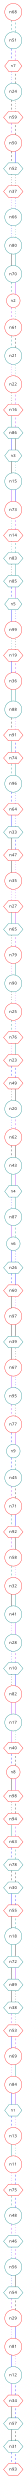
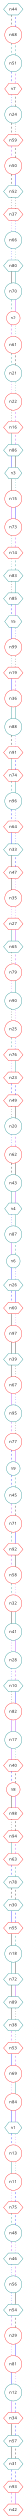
node "n44": added
node "n80": shape circle -> hexagon
node "n15": color teal -> red
node "n42": added
